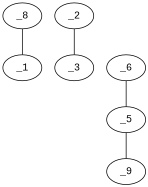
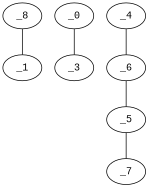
node "_2": label "_2" -> "_0"
node "_4": added
node "_9": label "_9" -> "_7"
